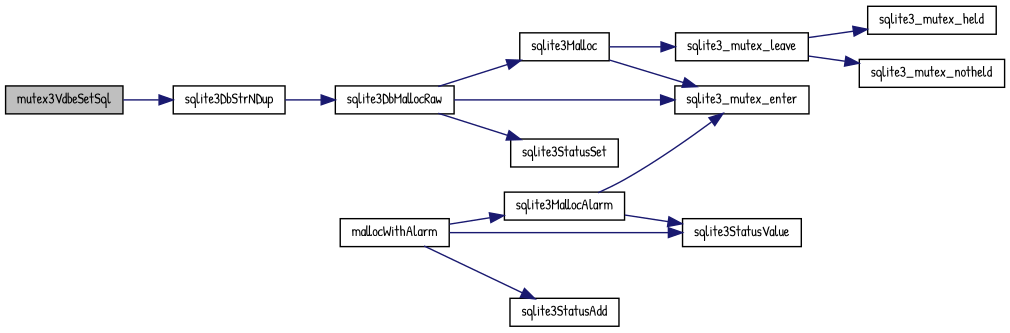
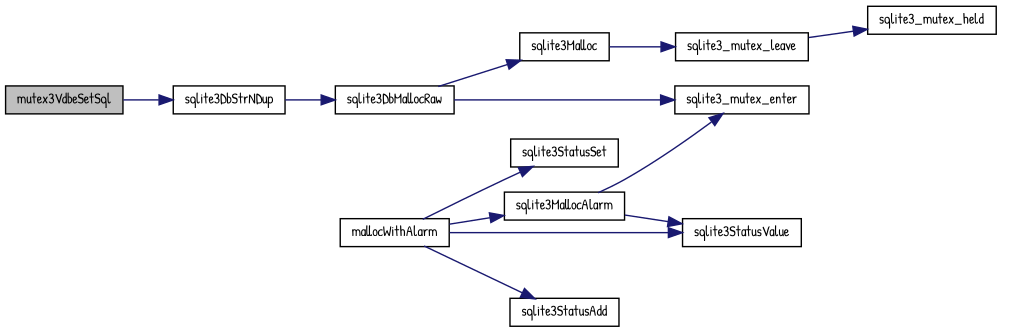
edge "sqlite3Malloc" -> "sqlite3_mutex_enter": removed
node "sqlite3_mutex_notheld": removed
edge "sqlite3DbMallocRaw" -> "sqlite3StatusSet": now "mallocWithAlarm" -> "sqlite3StatusSet"
